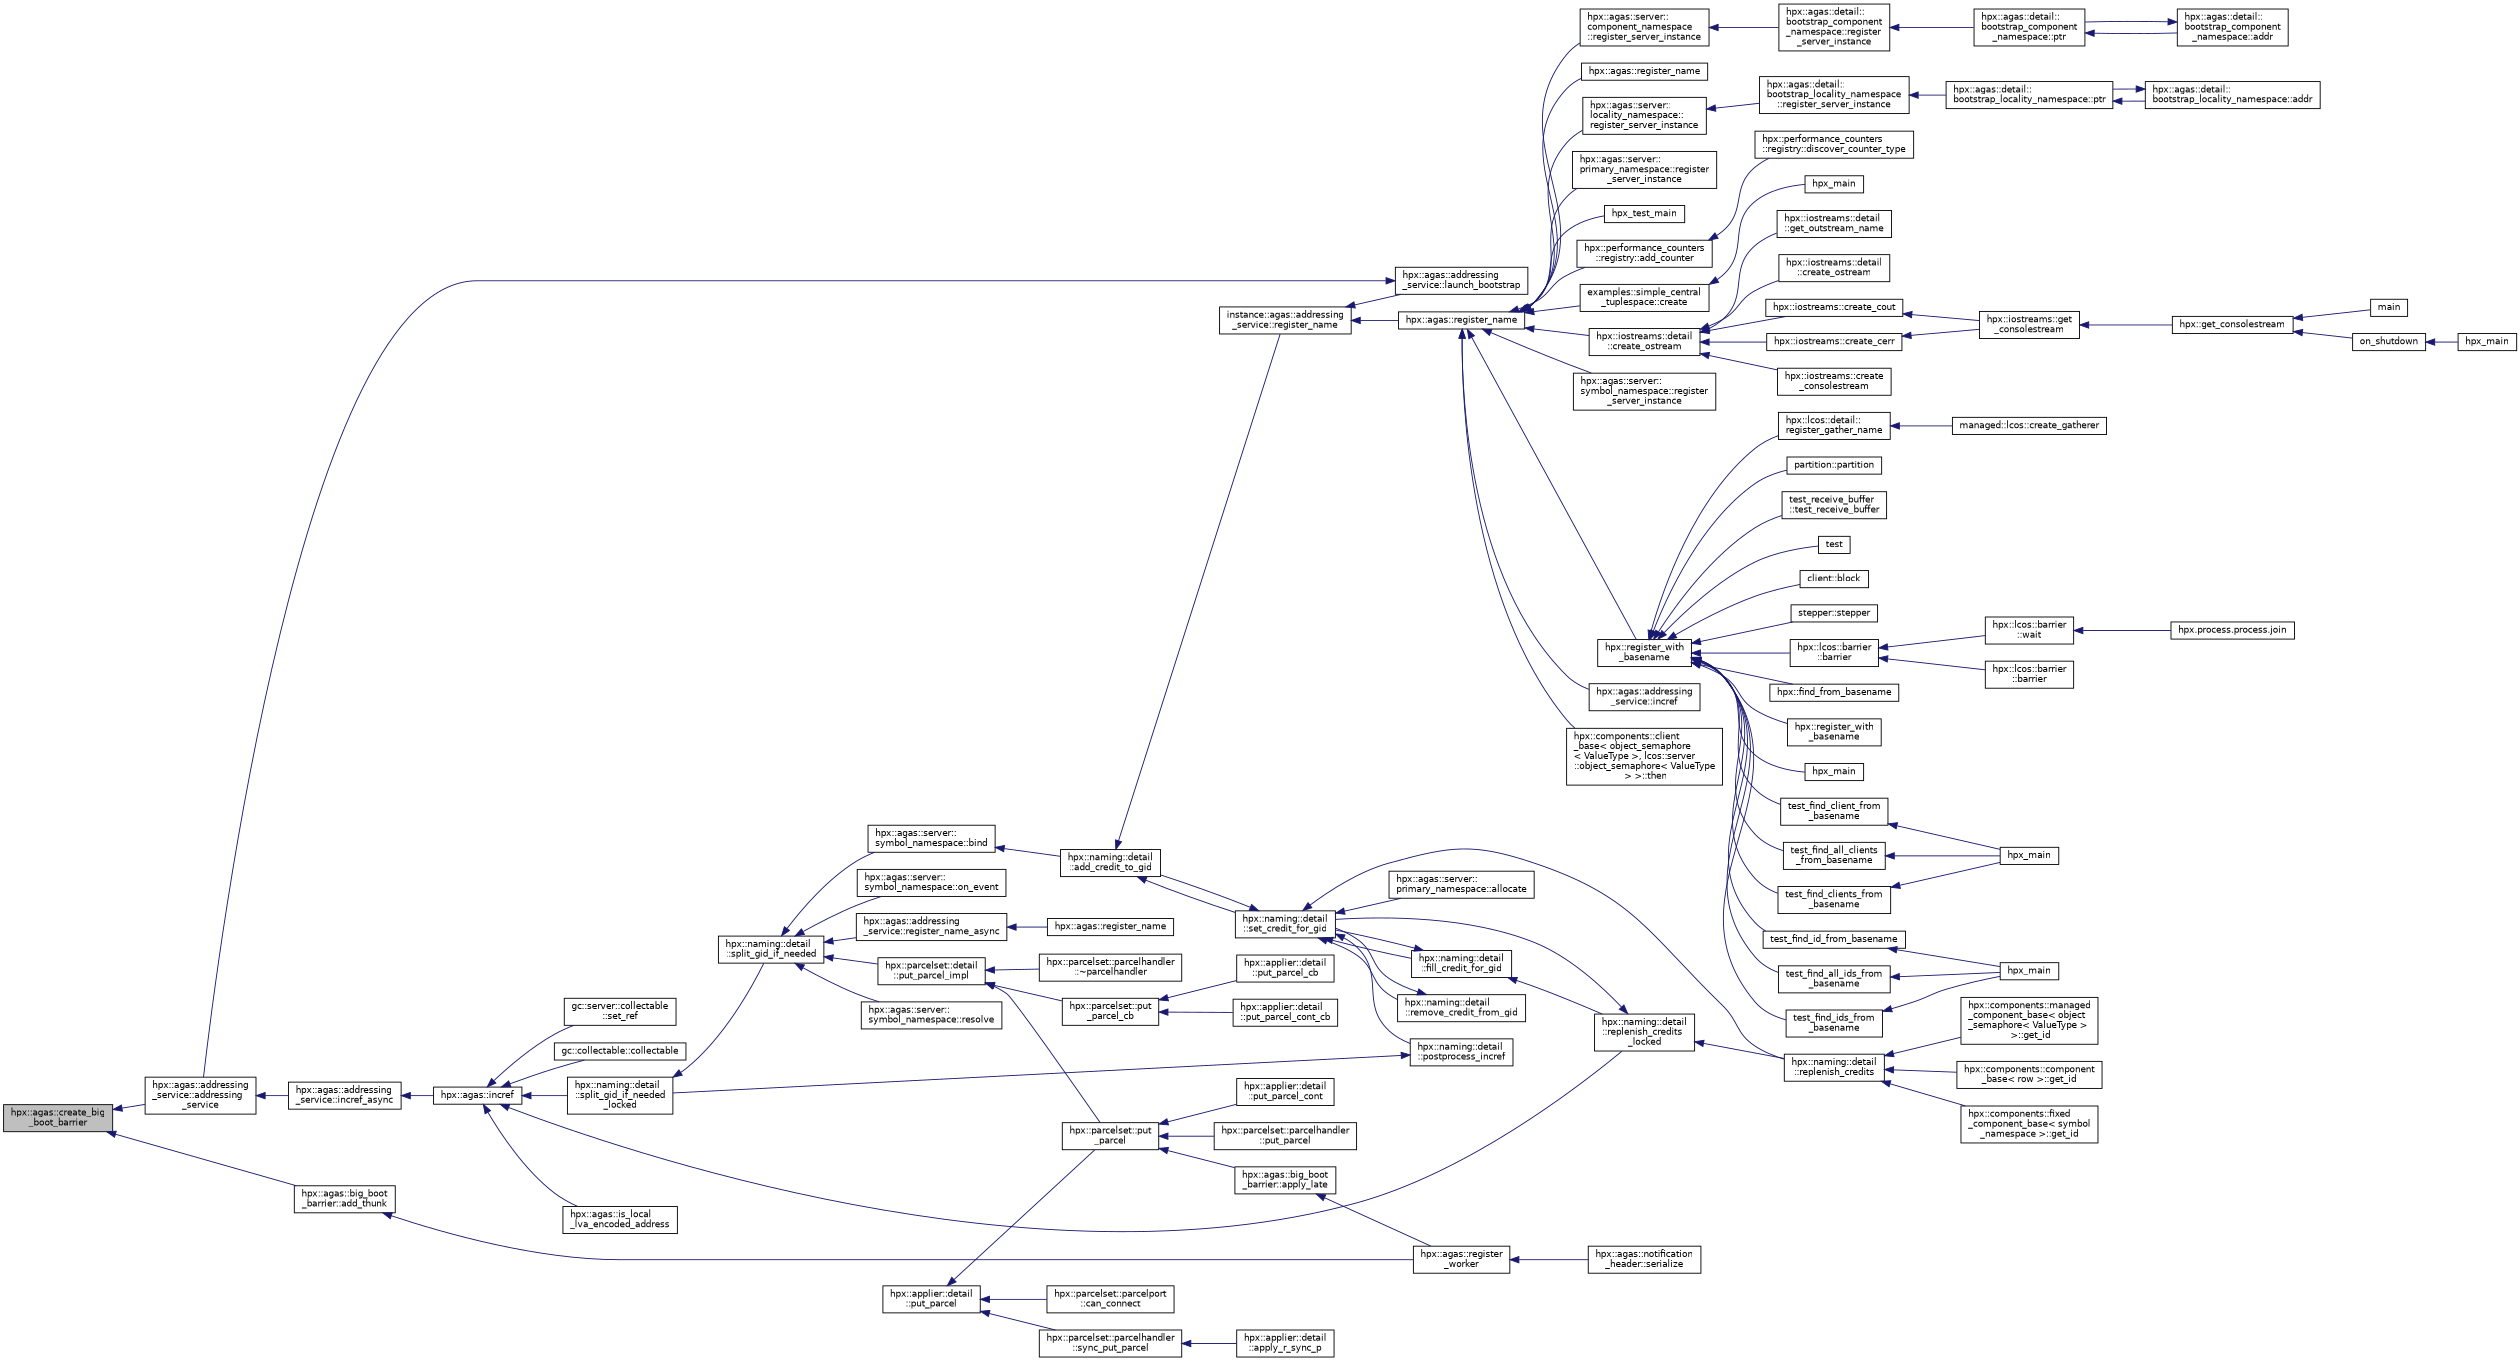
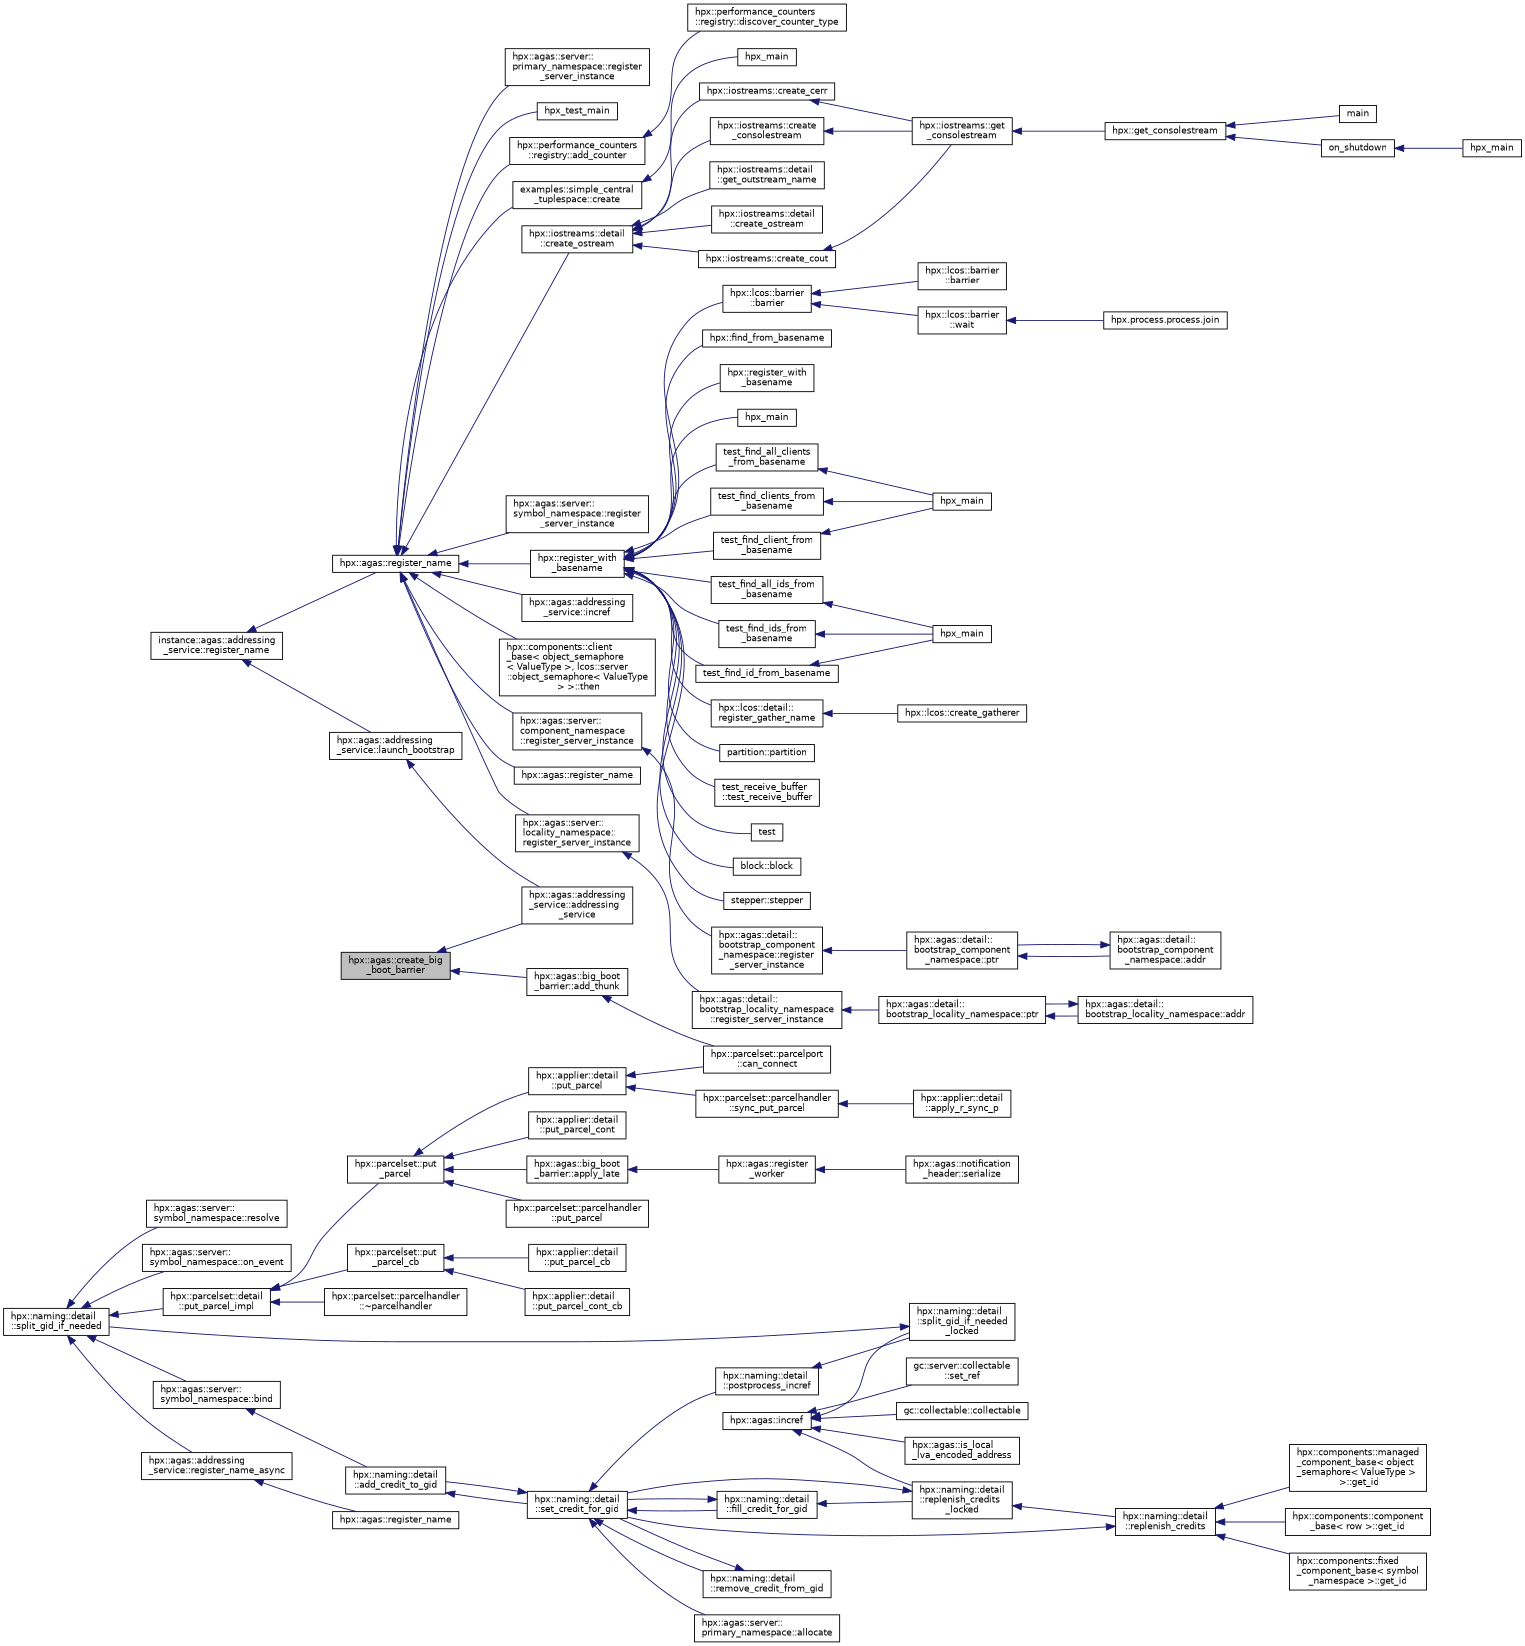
edge "hpx::iostreams::get _consolestream" -> "hpx::iostreams::create _consolestream": added
node "managed::lcos::create_gatherer": label "managed::lcos::create_gatherer" -> "hpx::lcos::create_gatherer"
node "client::block": label "client::block" -> "block::block"
edge "instance::agas::addressing _service::register_name" -> "hpx::naming::detail ::add_credit_to_gid": removed
edge "hpx::naming::detail ::replenish_credits" -> "hpx::naming::detail ::set_credit_for_gid": reversed
node "hpx::agas::addressing _service::incref_async": removed
edge "hpx::parcelset::put _parcel" -> "hpx::applier::detail ::put_parcel": reversed
edge "hpx::agas::register _worker" -> "hpx::agas::big_boot _barrier::add_thunk": now "hpx::parcelset::parcelport ::can_connect" -> "hpx::agas::big_boot _barrier::add_thunk"
